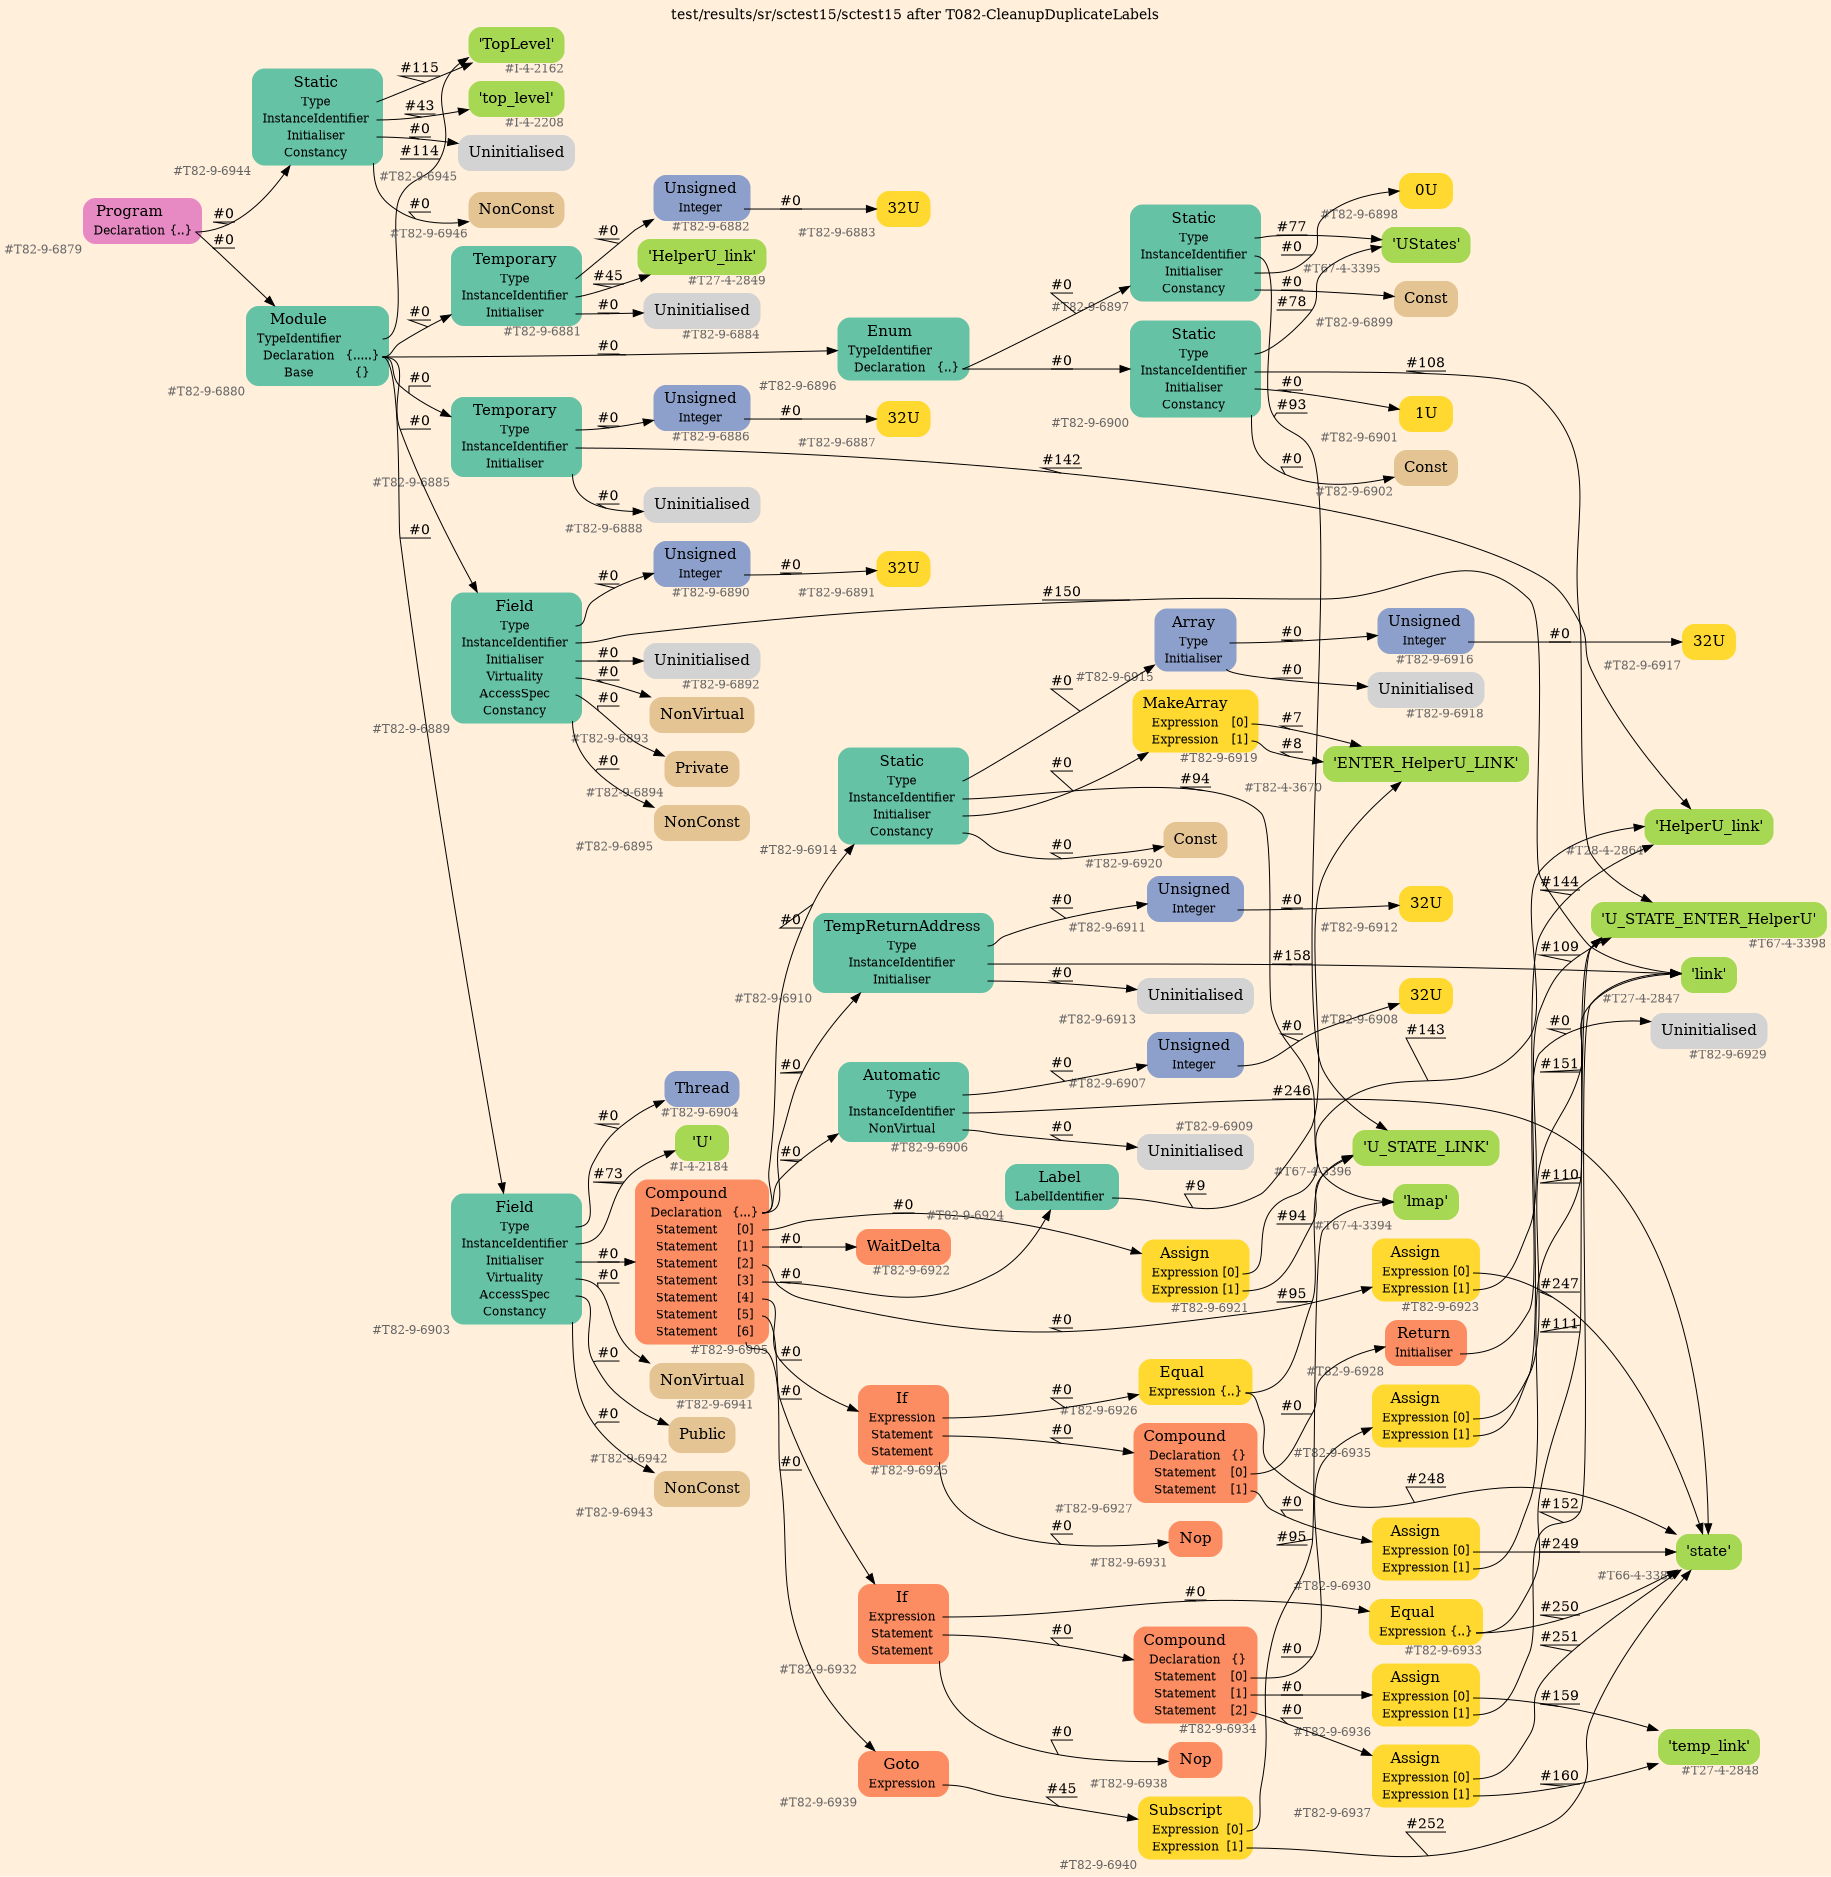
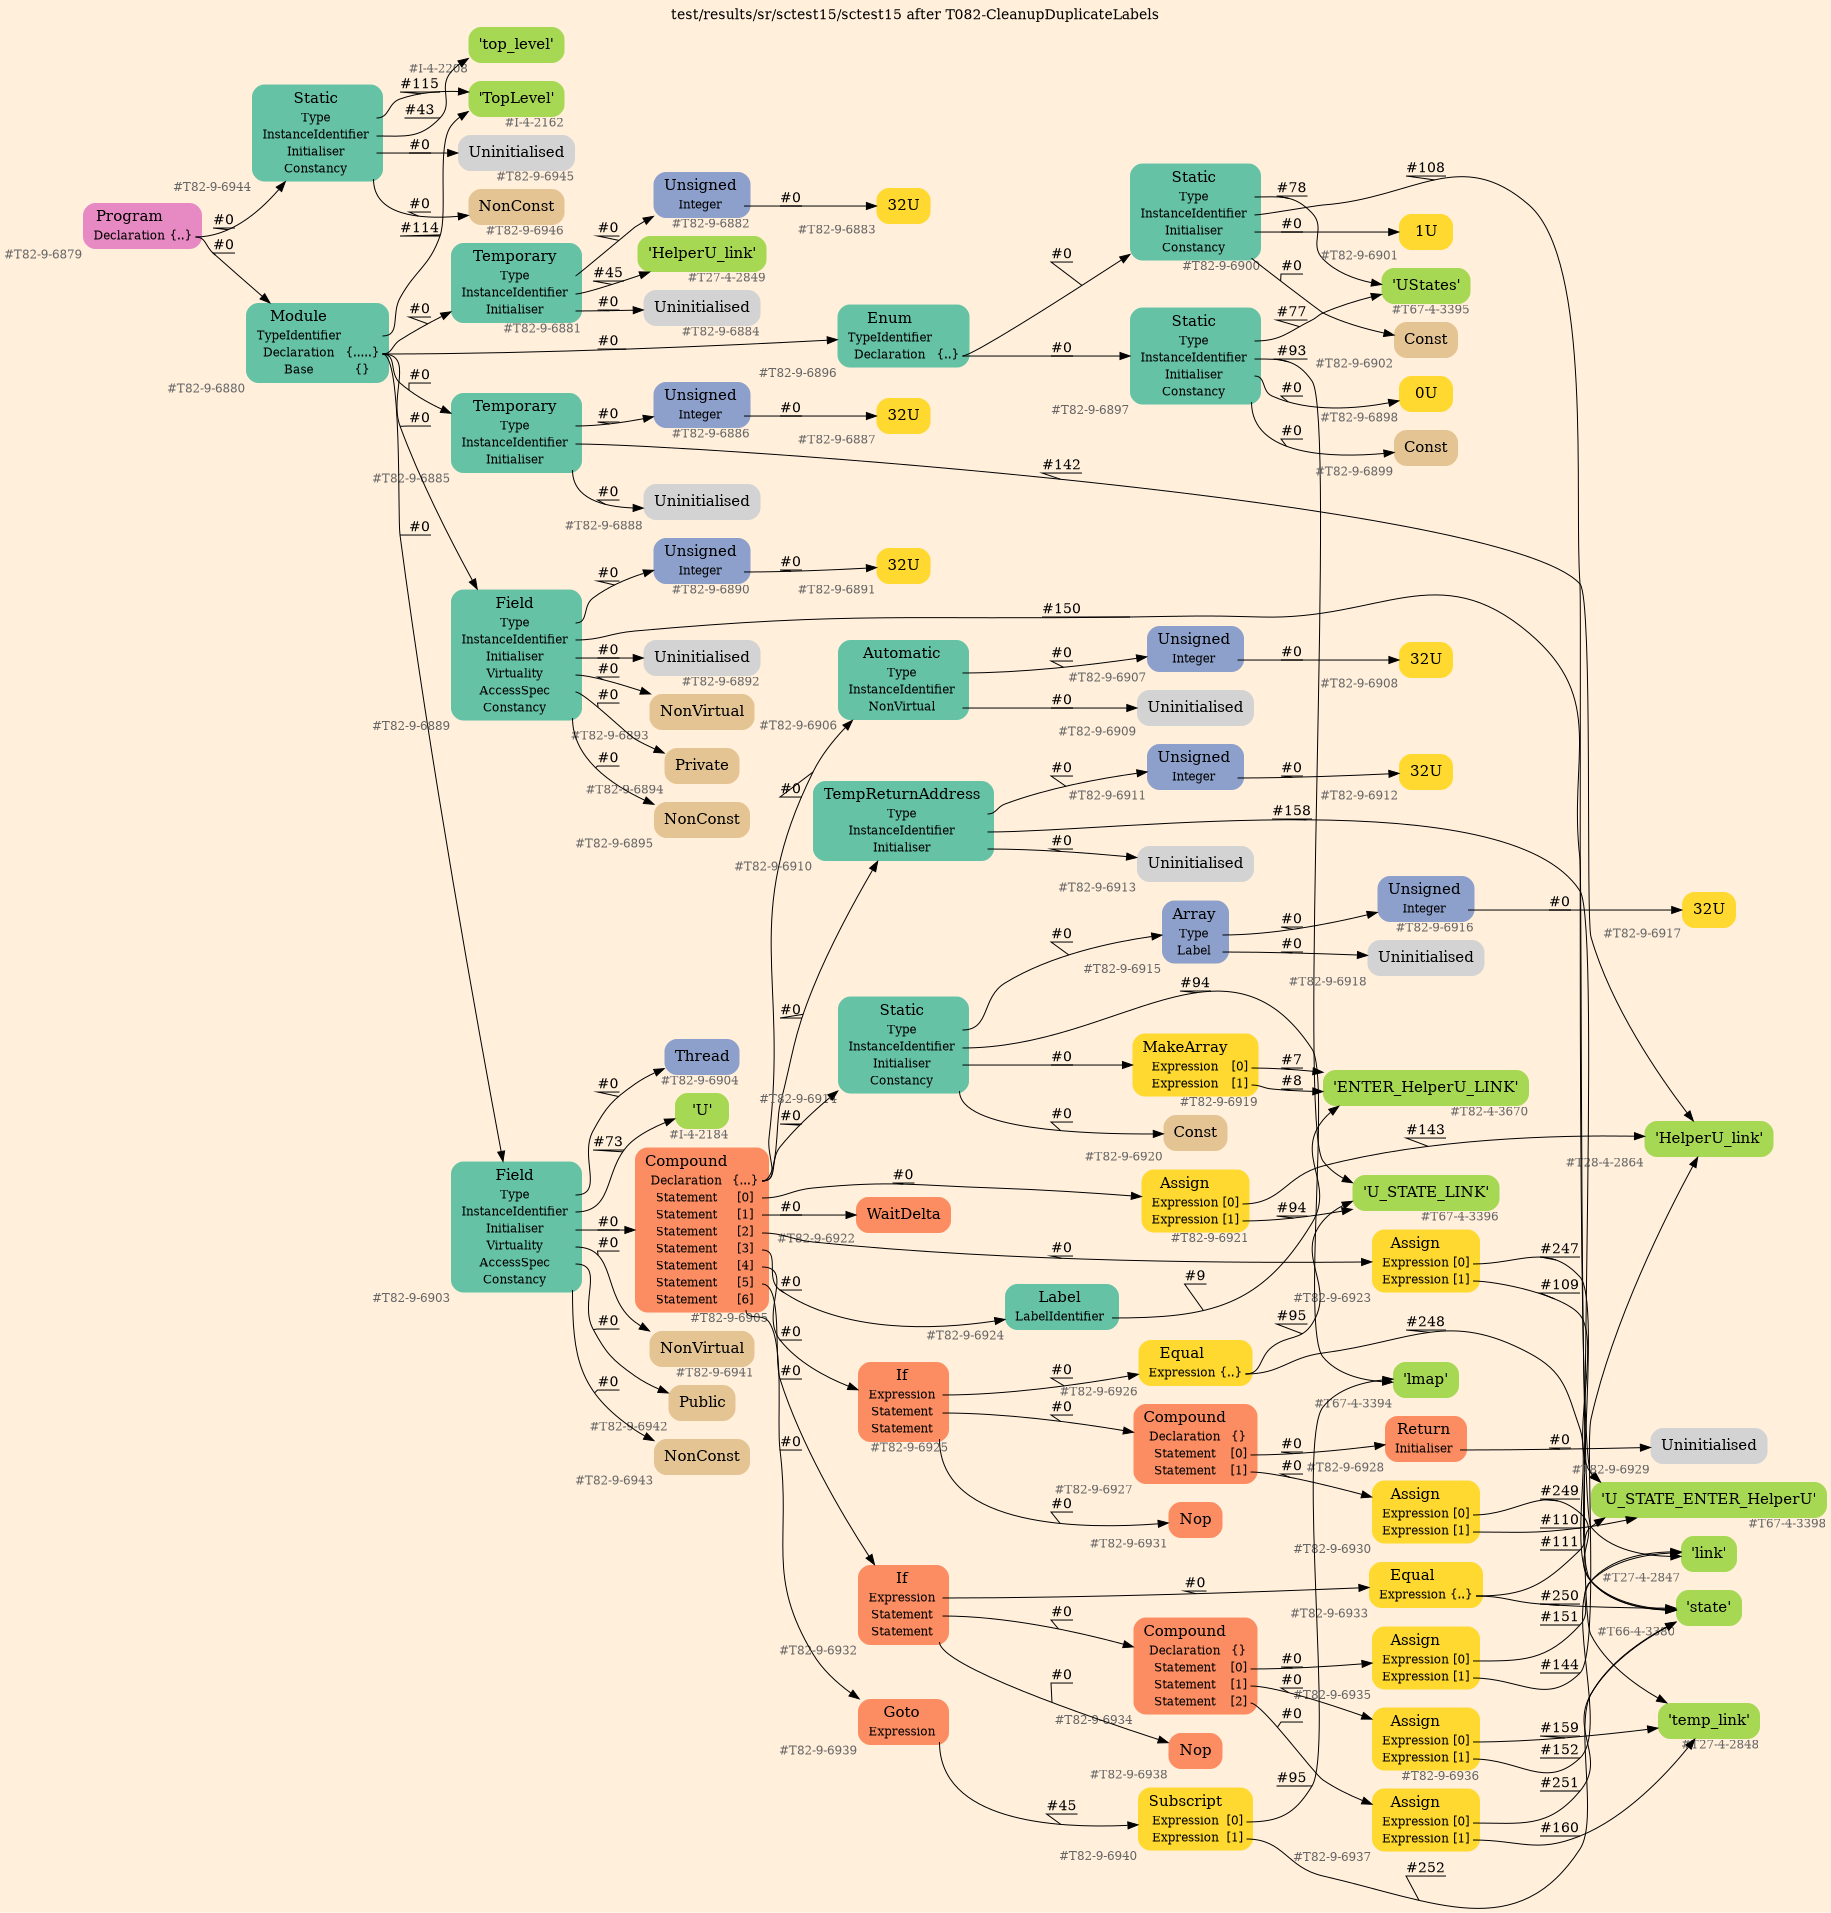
node "Array": text "Initialiser" -> "Label"
edge "TempReturnAddress" -> "'link'": now "TempReturnAddress" -> "'temp_link'"
edge "Automatic" -> "'state'": removed, label "#246"
